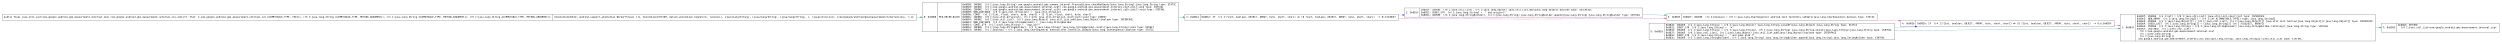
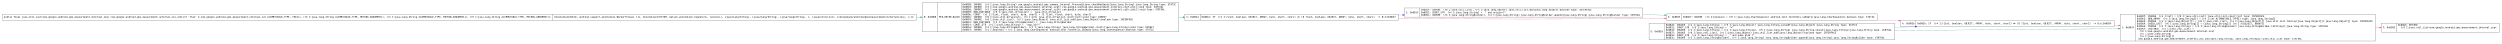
edge "6: 0x003f" -> "7: 0x0053": color teal -> deeppink
